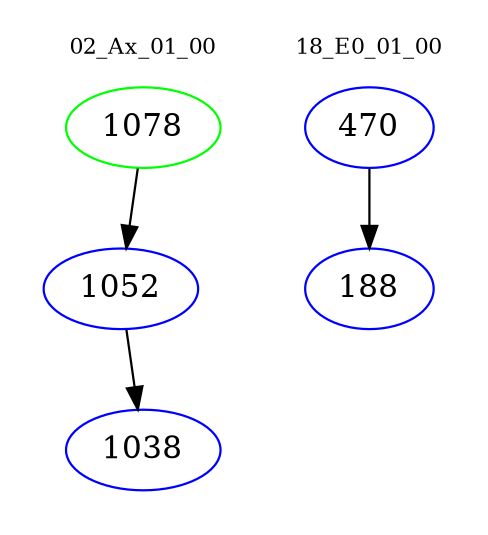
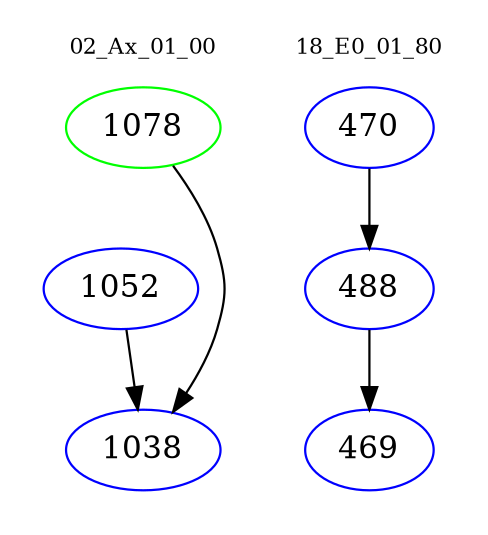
cluster "18_E0_01_00": label "18_E0_01_00" -> "18_E0_01_80"
edge "1078" -> "1052": now "1078" -> "1038"
node "188": label "188" -> "488"
node "469": added
